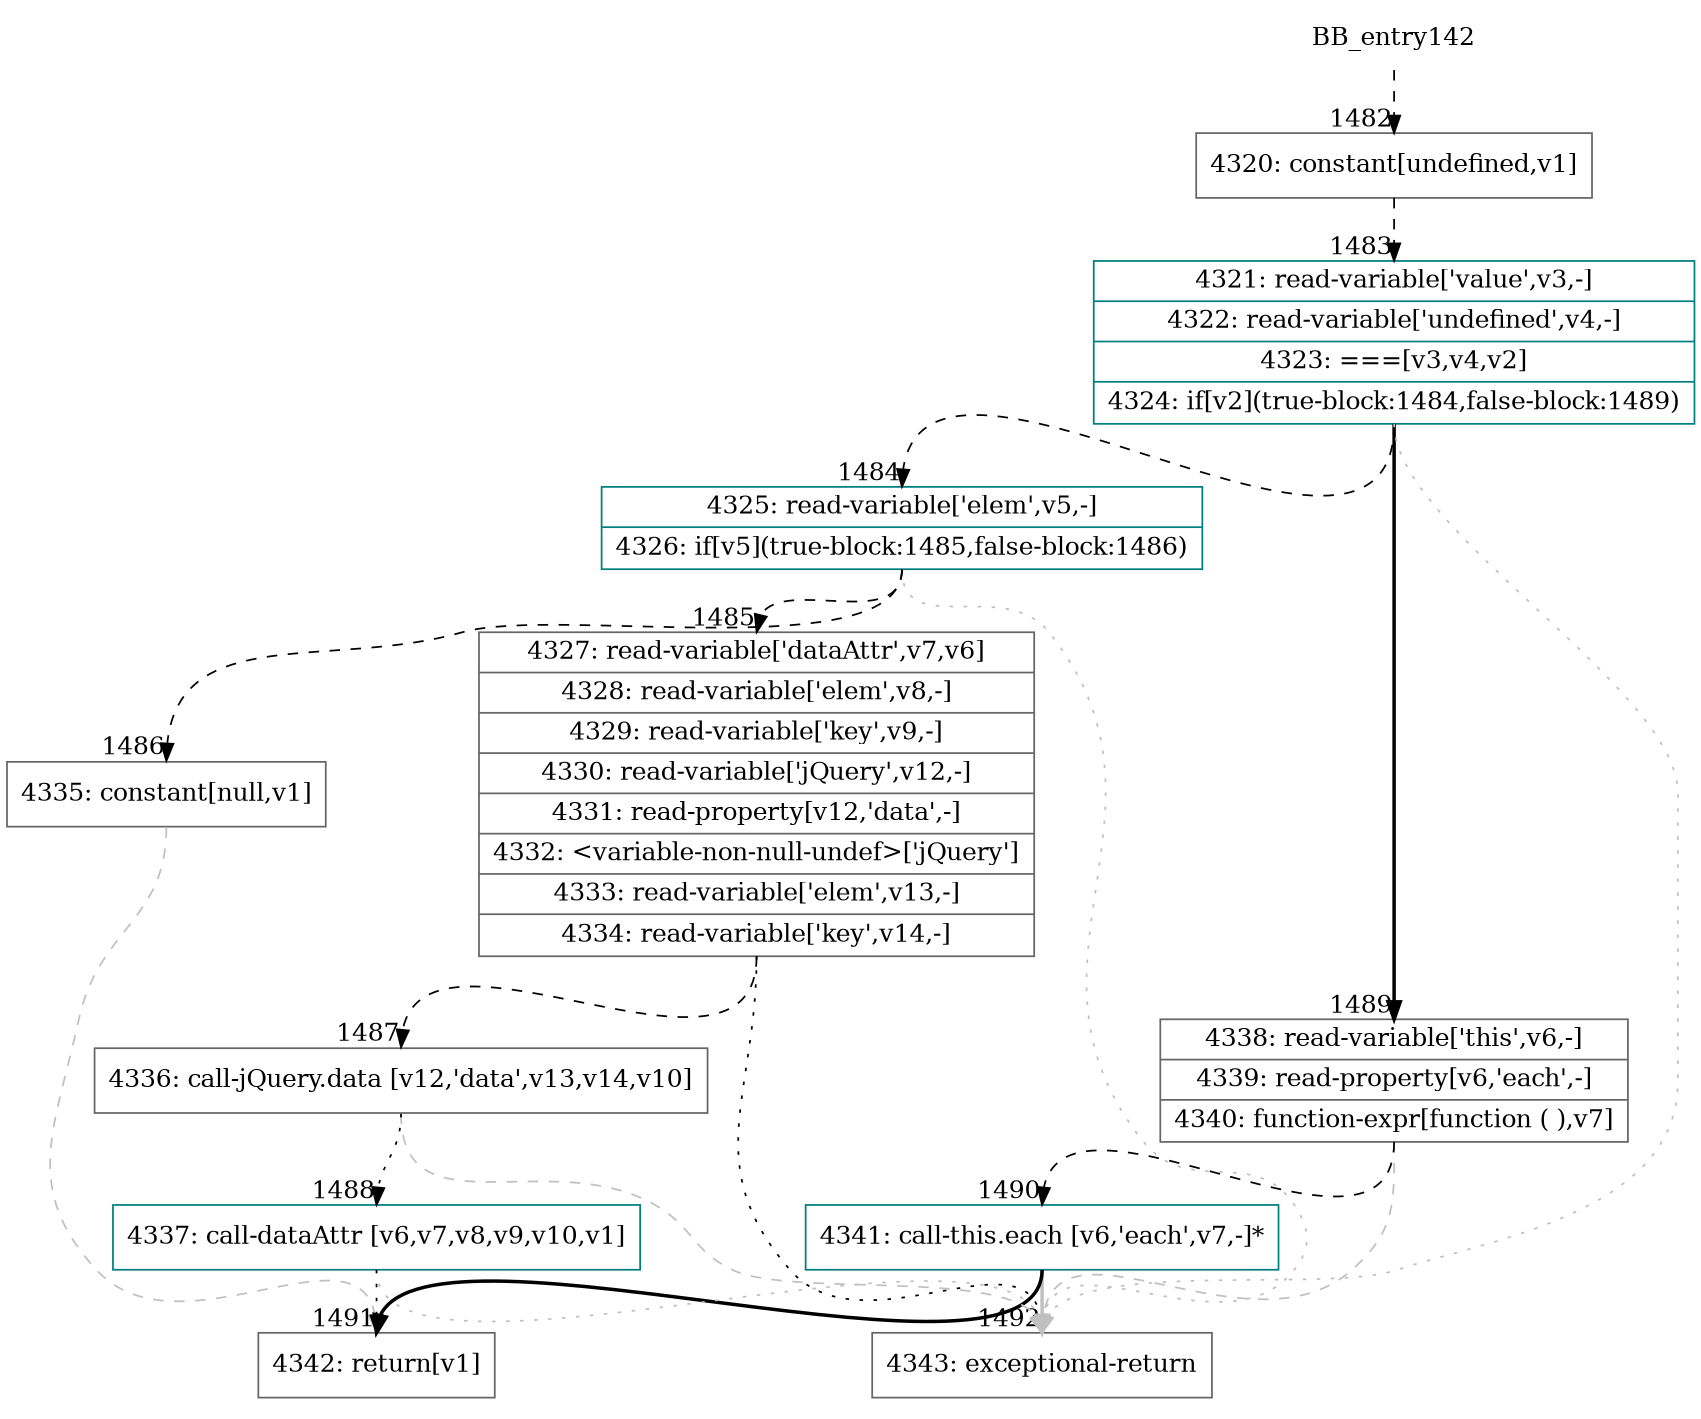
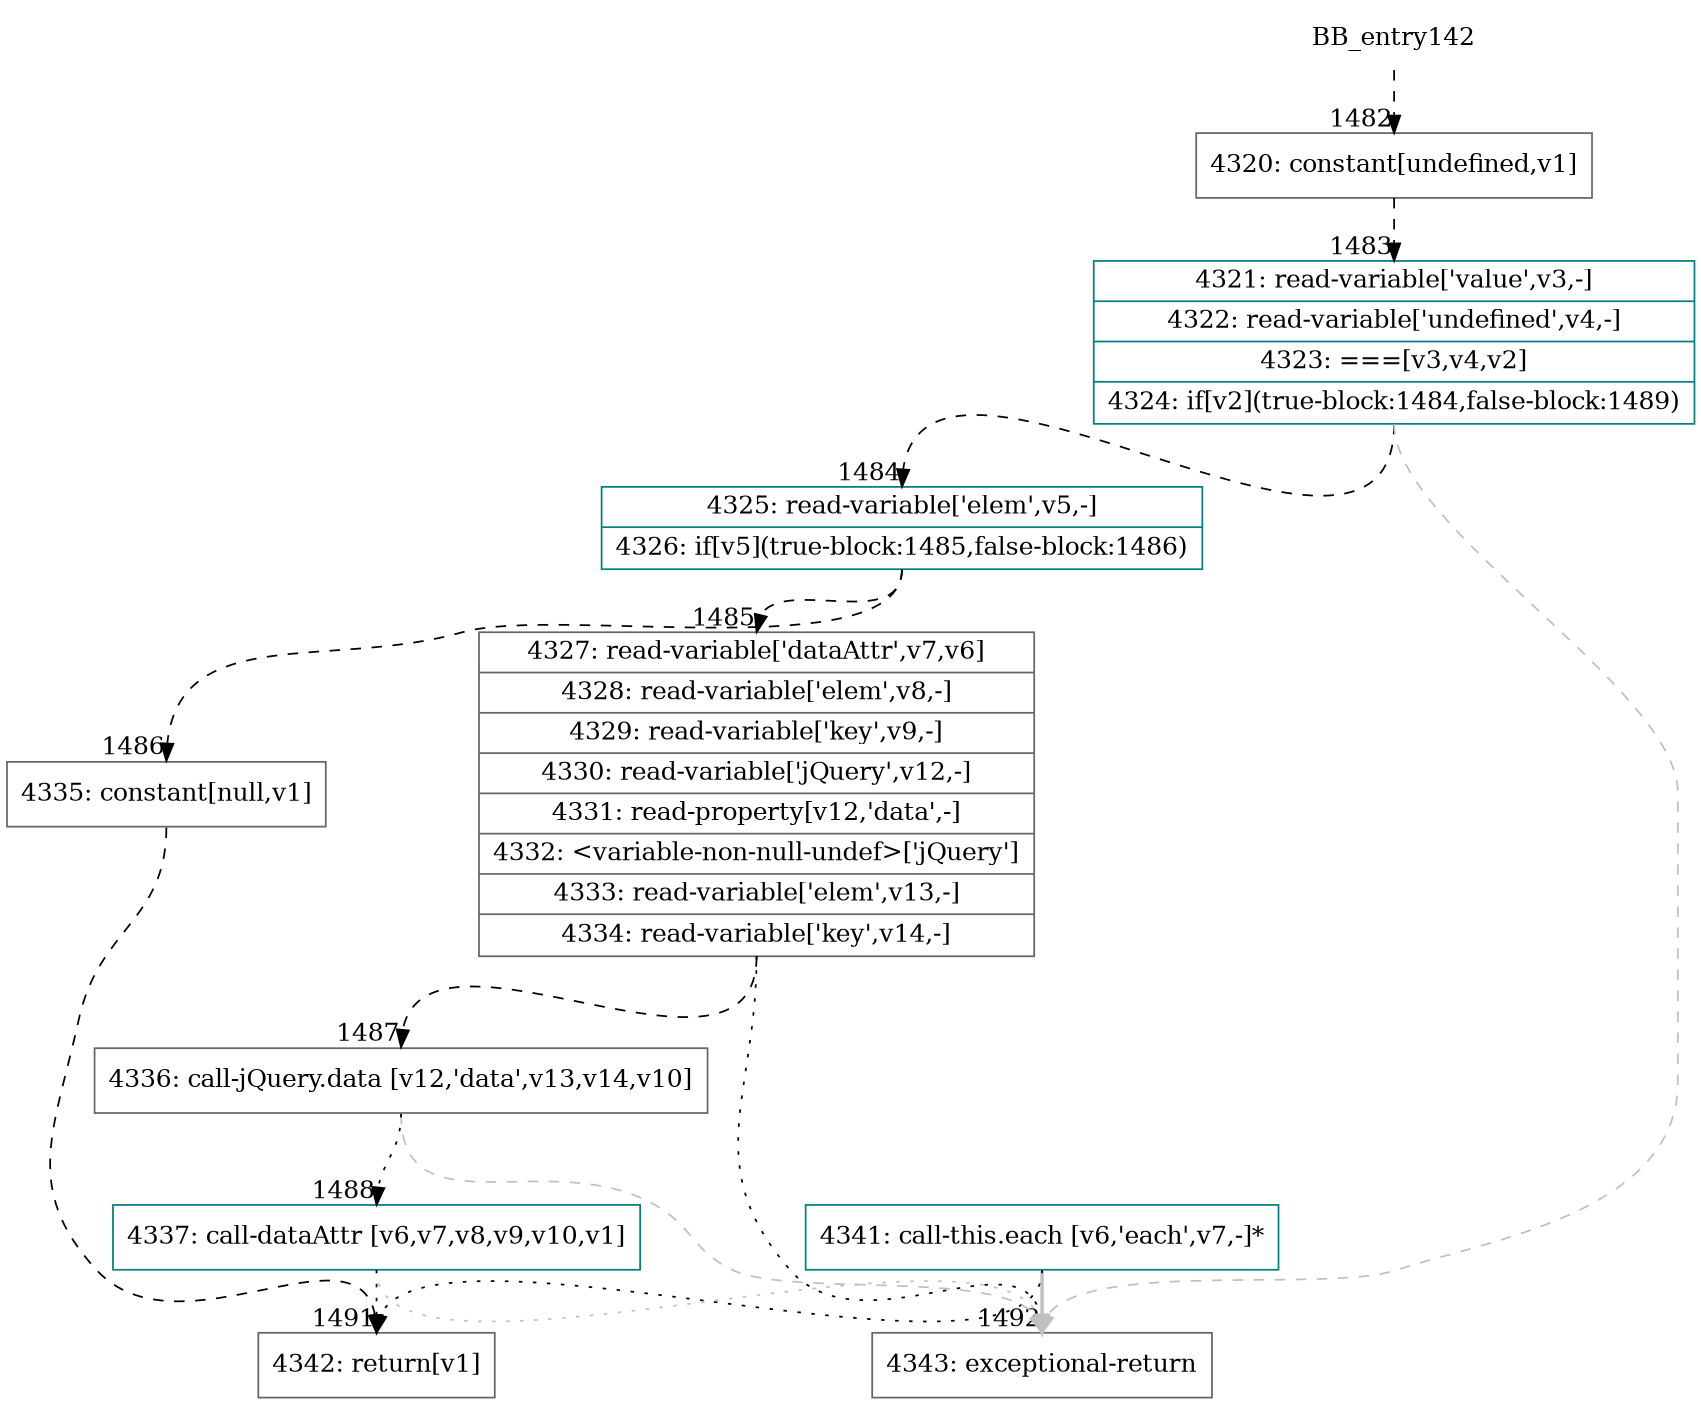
edge "4325: read-variable['elem',v5,-]" -> "4343: exceptional-return": removed
edge "4321: read-variable['value',v3,-]" -> "4343: exceptional-return": style dotted -> dashed
node "4338: read-variable['this',v6,-]": removed
edge "4335: constant[null,v1]" -> "4342: return[v1]": color gray -> black
edge "4341: call-this.each [v6,'each',v7,-]*" -> "4342: return[v1]": style bold -> dotted
